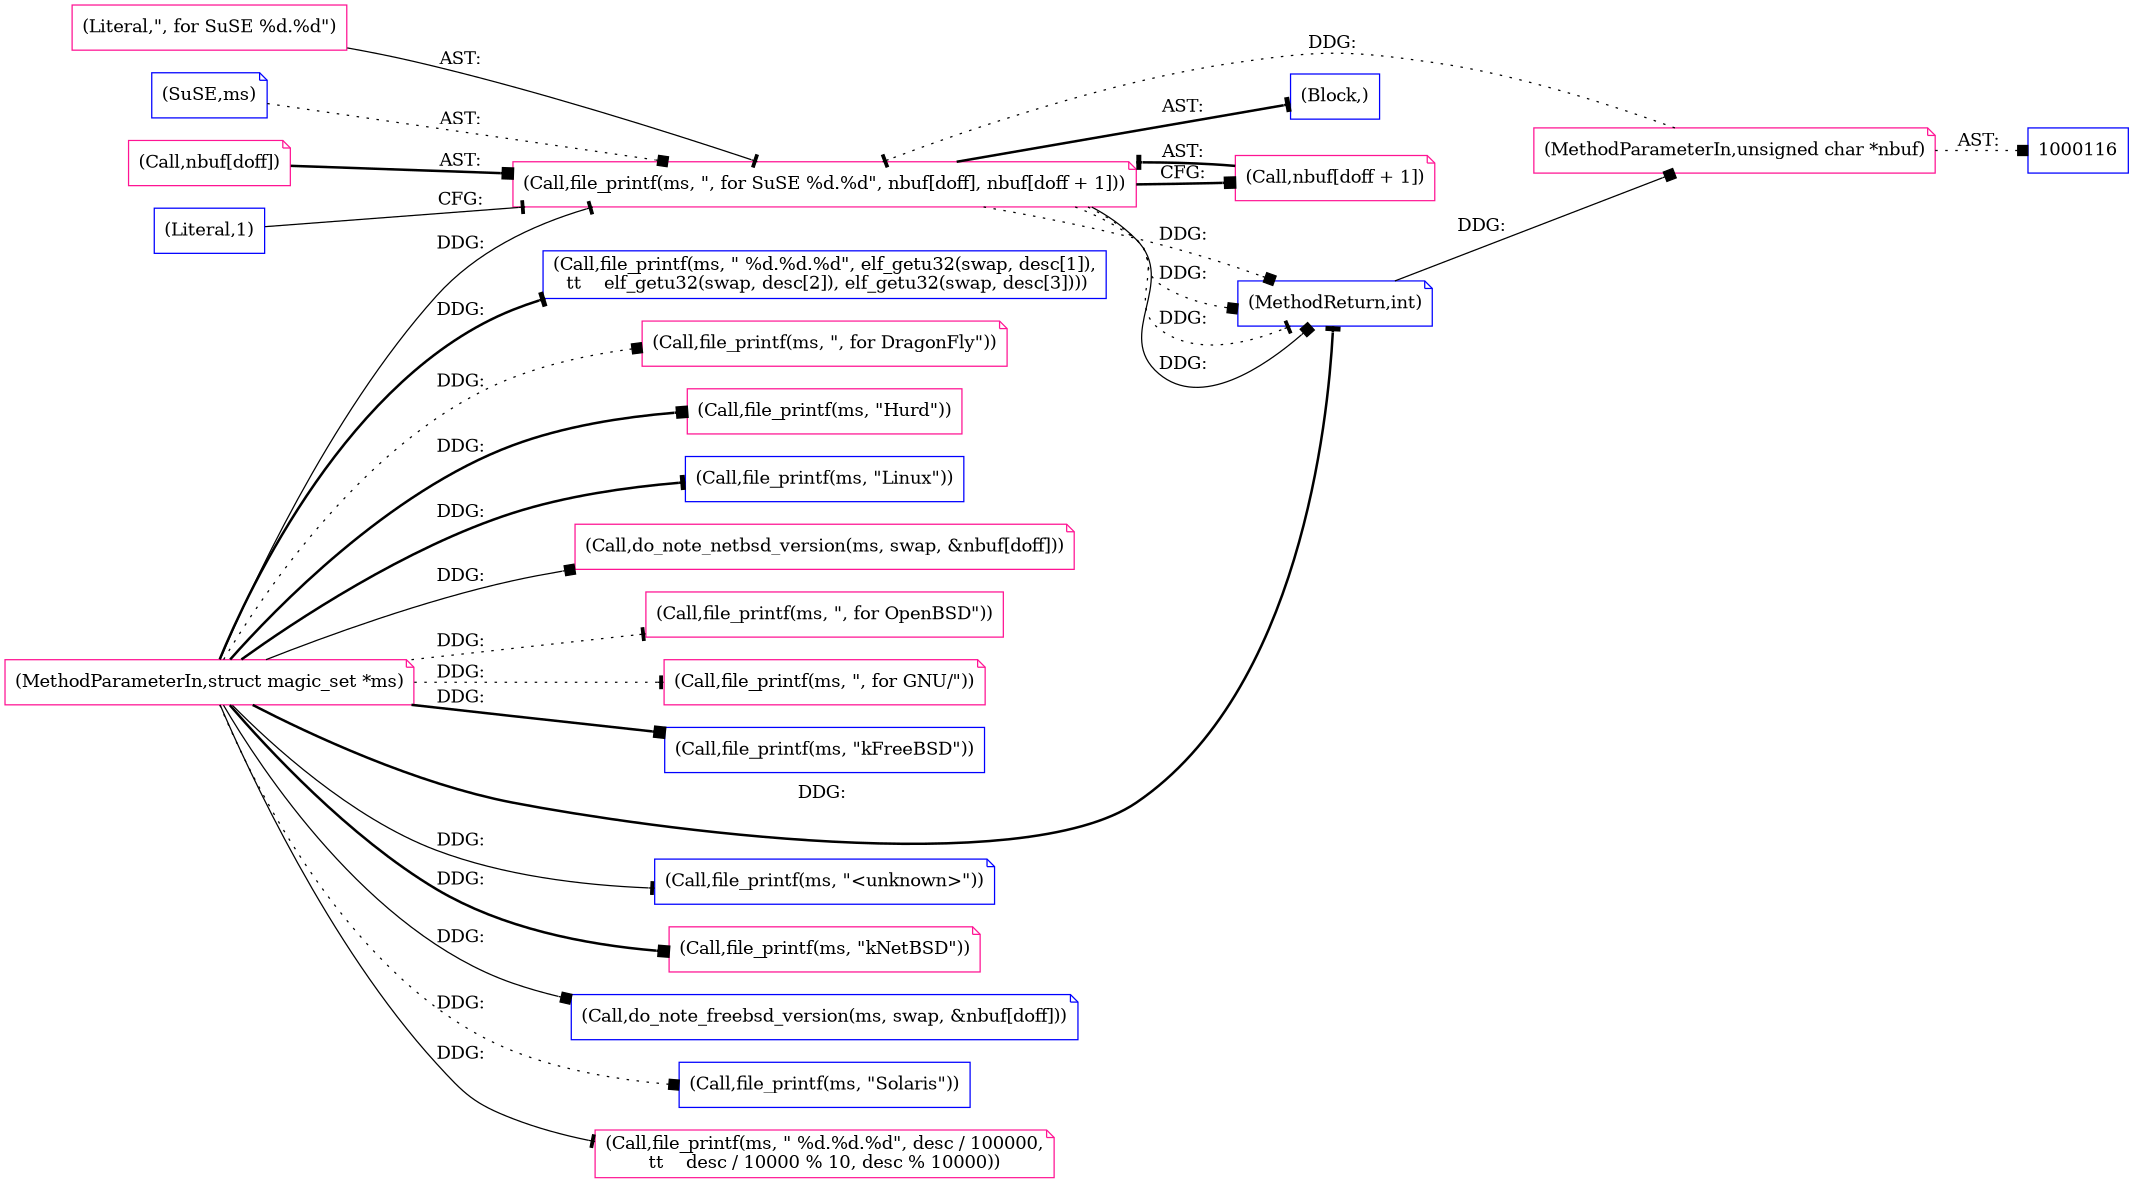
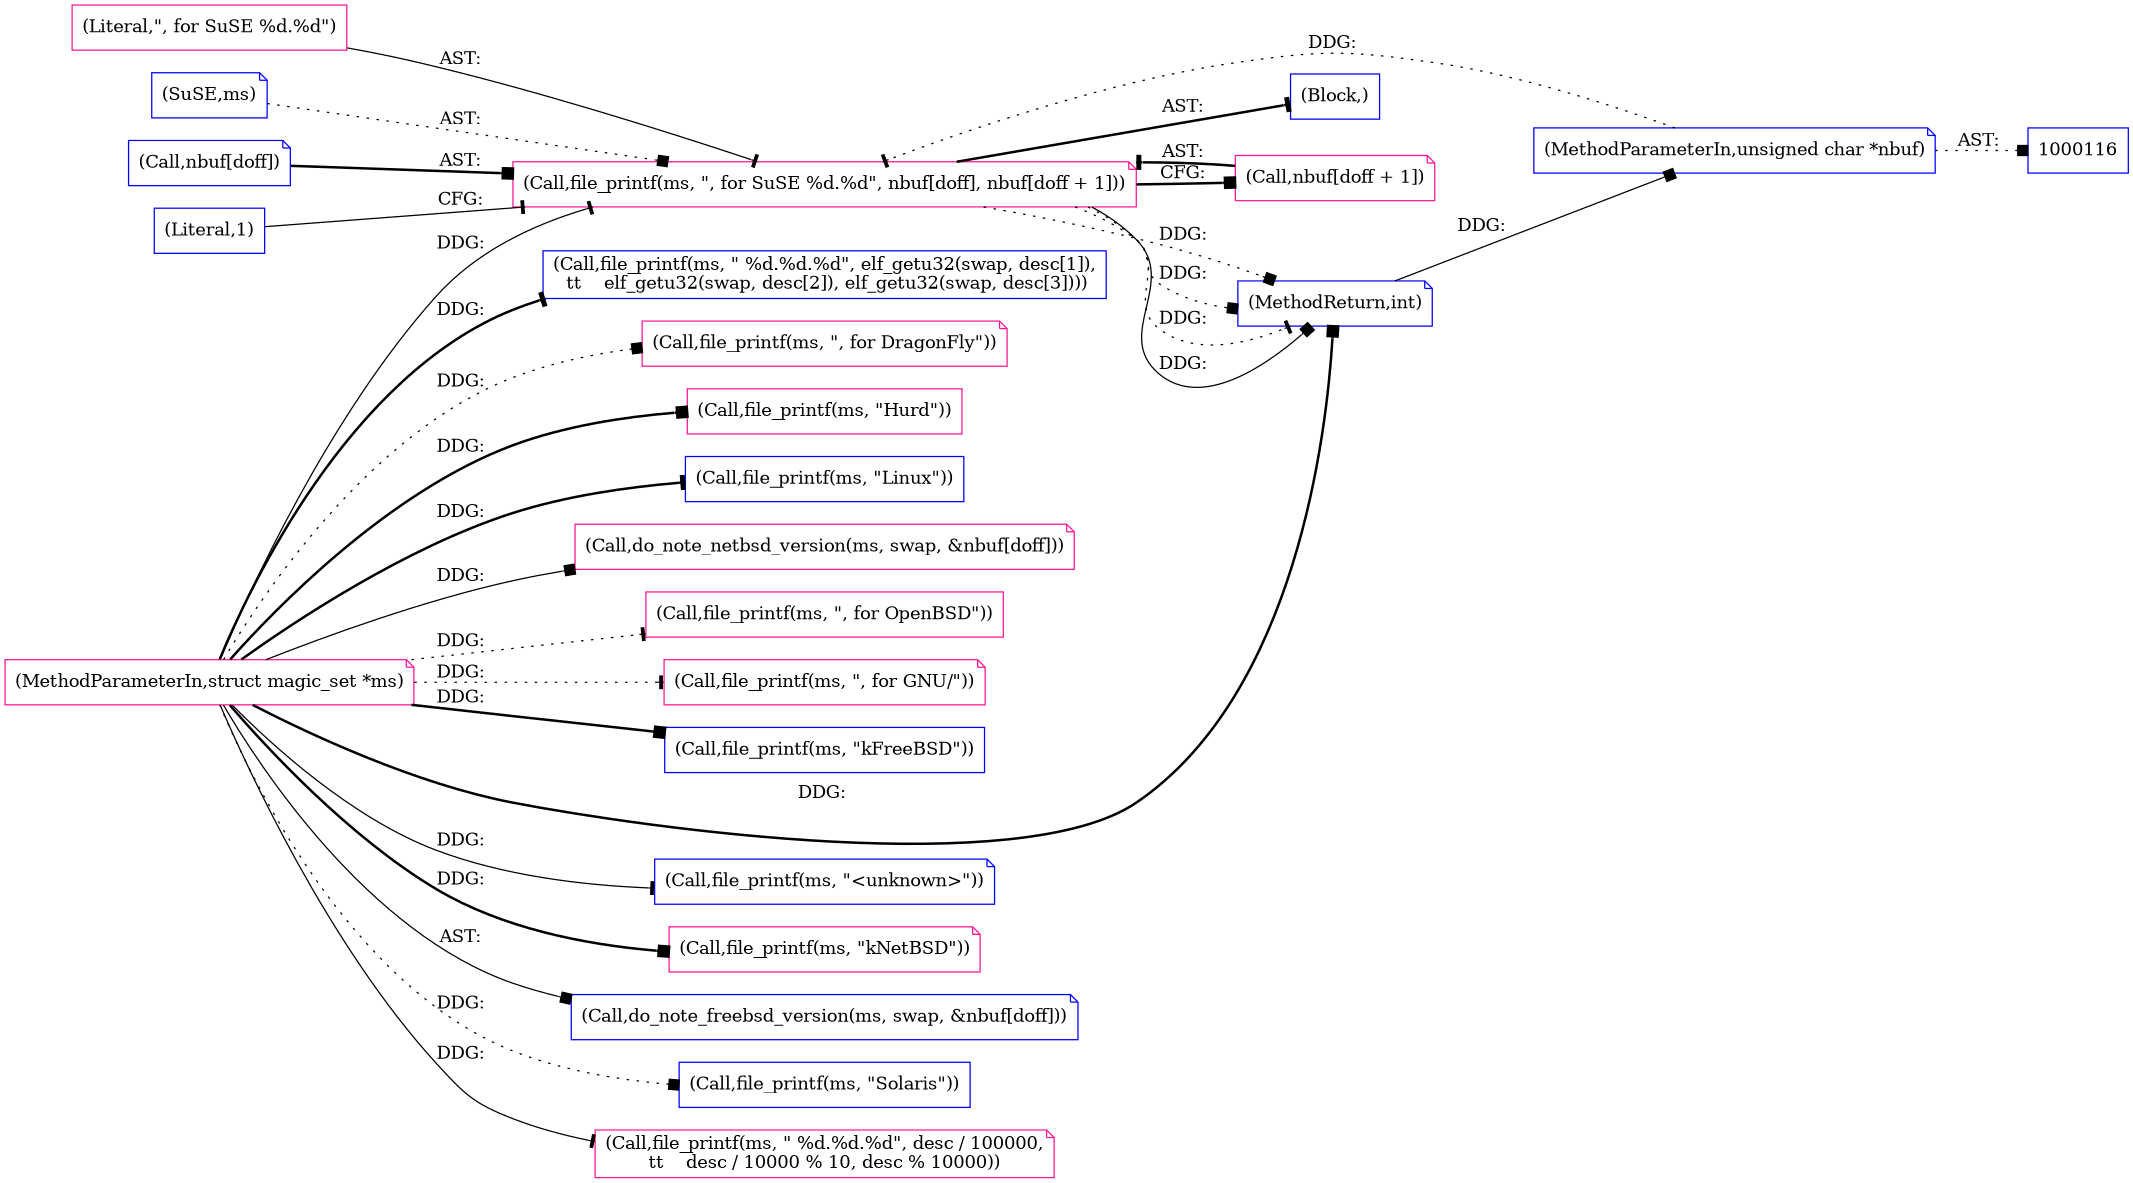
node "(MethodParameterIn,unsigned char *nbuf)": color deeppink -> blue
node "(Call,nbuf[doff])": color deeppink -> blue
edge "(MethodParameterIn,struct magic_set *ms)" -> "(MethodReturn,int)": arrowhead tee -> box
edge "(MethodParameterIn,struct magic_set *ms)" -> "(Call,do_note_freebsd_version(ms, swap, &nbuf[doff]))": label "DDG: " -> "AST: "
